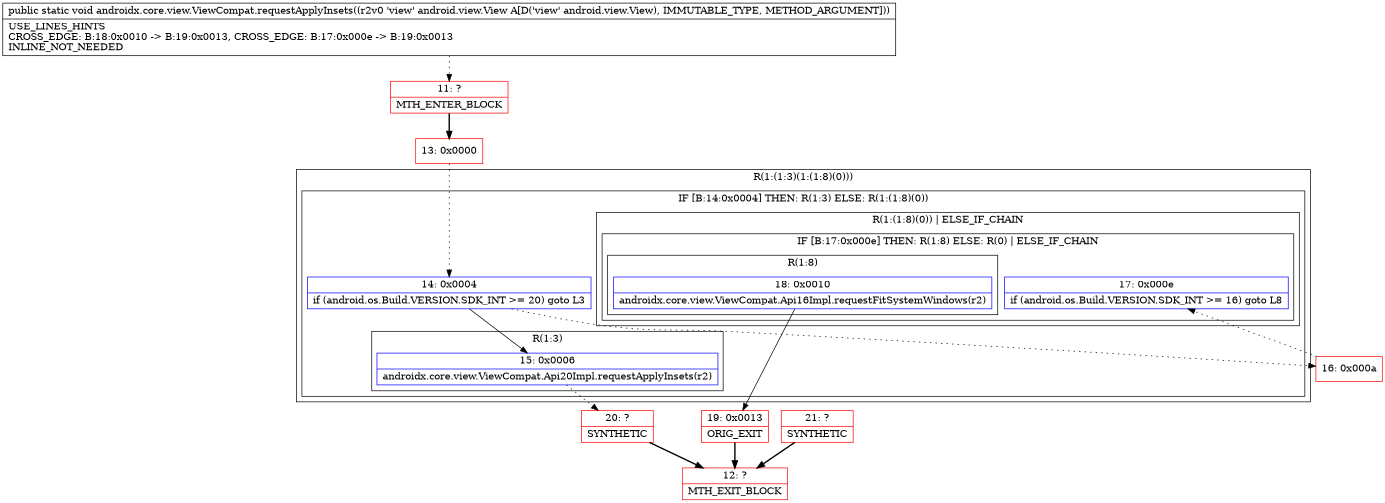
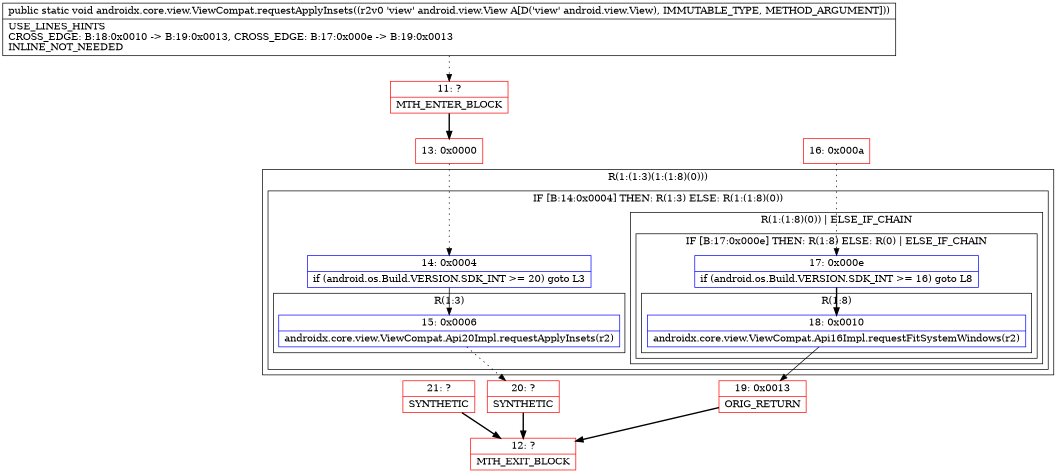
edge "17: 0x000e" -> "18: 0x0010": added
edge "14: 0x0004" -> "16: 0x000a": removed
node "19: 0x0013": text "ORIG_EXIT" -> "ORIG_RETURN"
